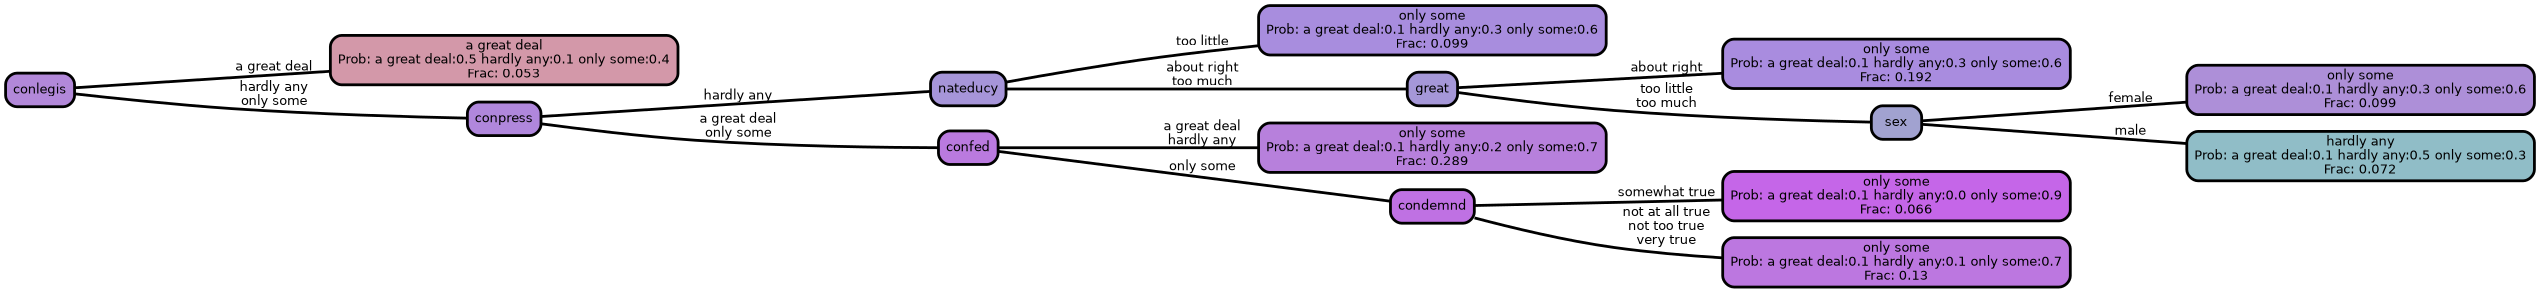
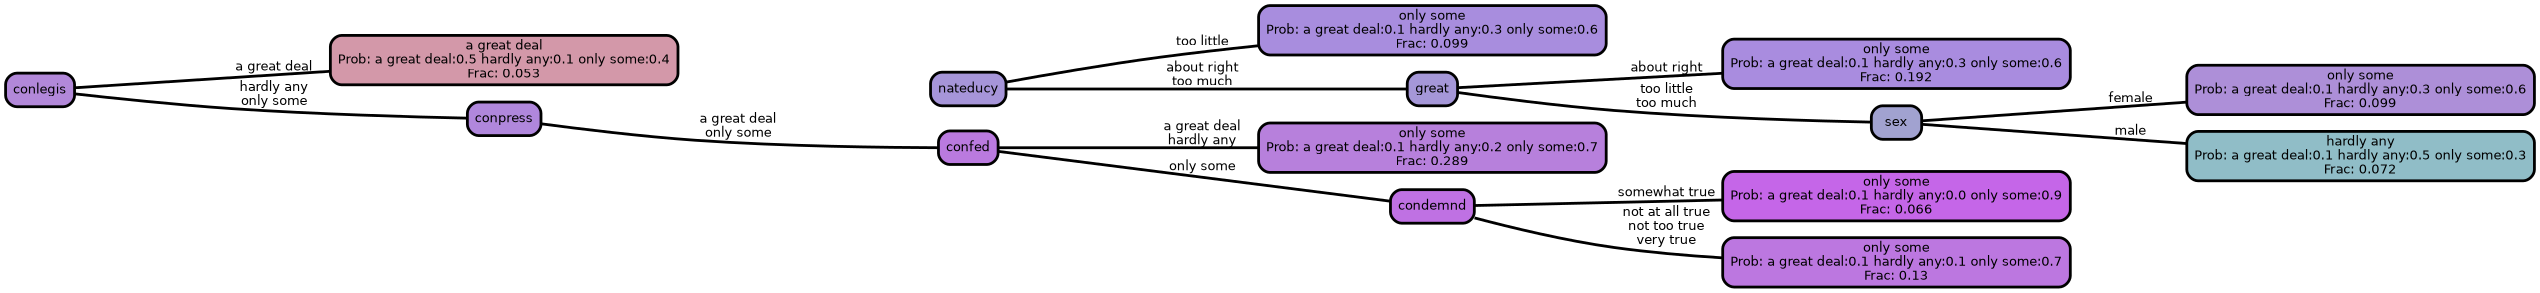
edge "nateducy" -- "conpress": removed, label "hardly any"
